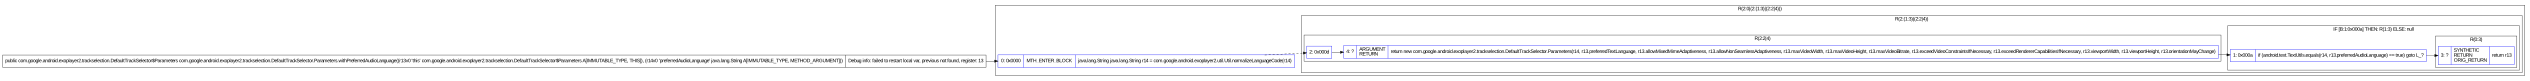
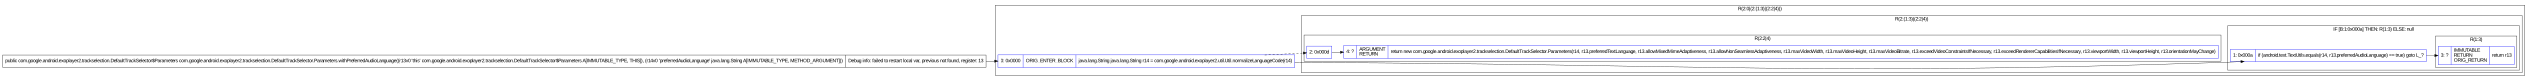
cluster "R(0:3)": label "R(0:3)" -> "R(1:3)"
node "3: ?": text "SYNTHETIC" -> "IMMUTABLE"
edge "4: ?" -> "1: 0x000a": now "0: 0x0000" -> "1: 0x000a"
node "0: 0x0000": text "MTH_ENTER_BLOCK" -> "ORIG_ENTER_BLOCK"
